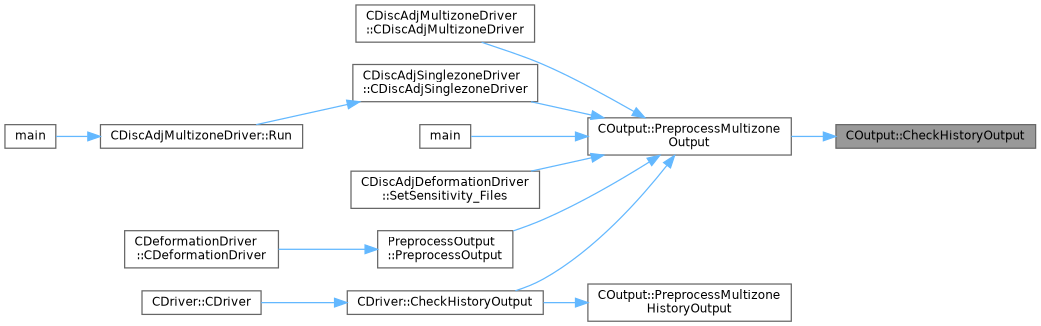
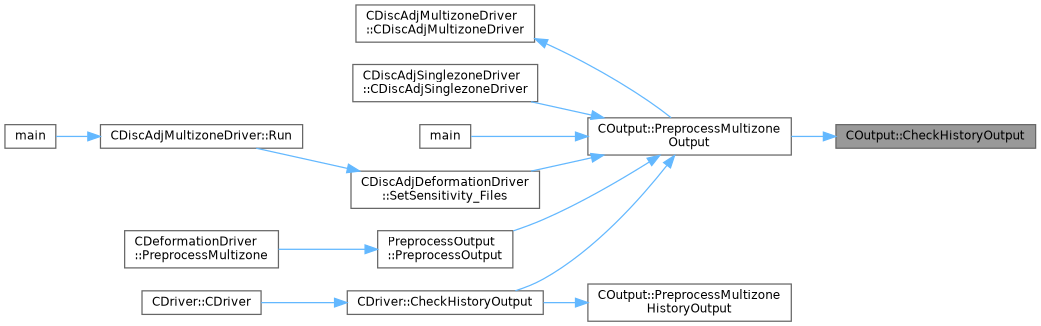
edge "CDiscAdjMultizoneDriver ::CDiscAdjMultizoneDriver" -> "COutput::PreprocessMultizone Output": reversed
edge "CDiscAdjMultizoneDriver::Run" -> "CDiscAdjSinglezoneDriver ::CDiscAdjSinglezoneDriver": now "CDiscAdjMultizoneDriver::Run" -> "CDiscAdjDeformationDriver ::SetSensitivity_Files"
node "CDeformationDriver ::CDeformationDriver": label "CDeformationDriver ::CDeformationDriver" -> "CDeformationDriver ::PreprocessMultizone"
